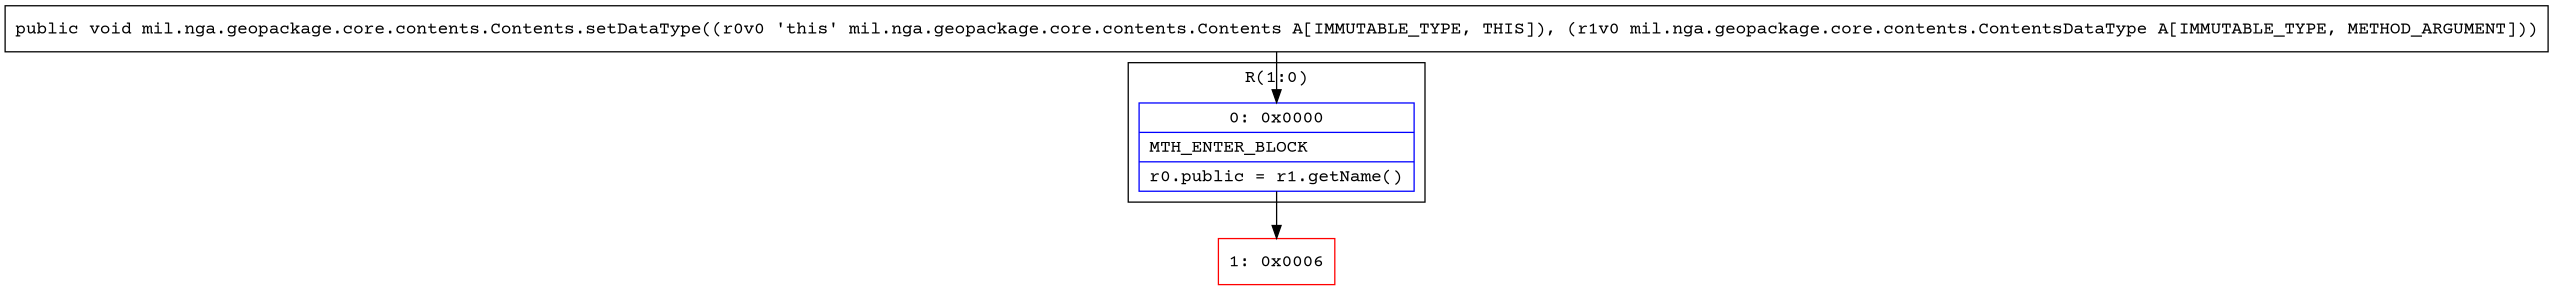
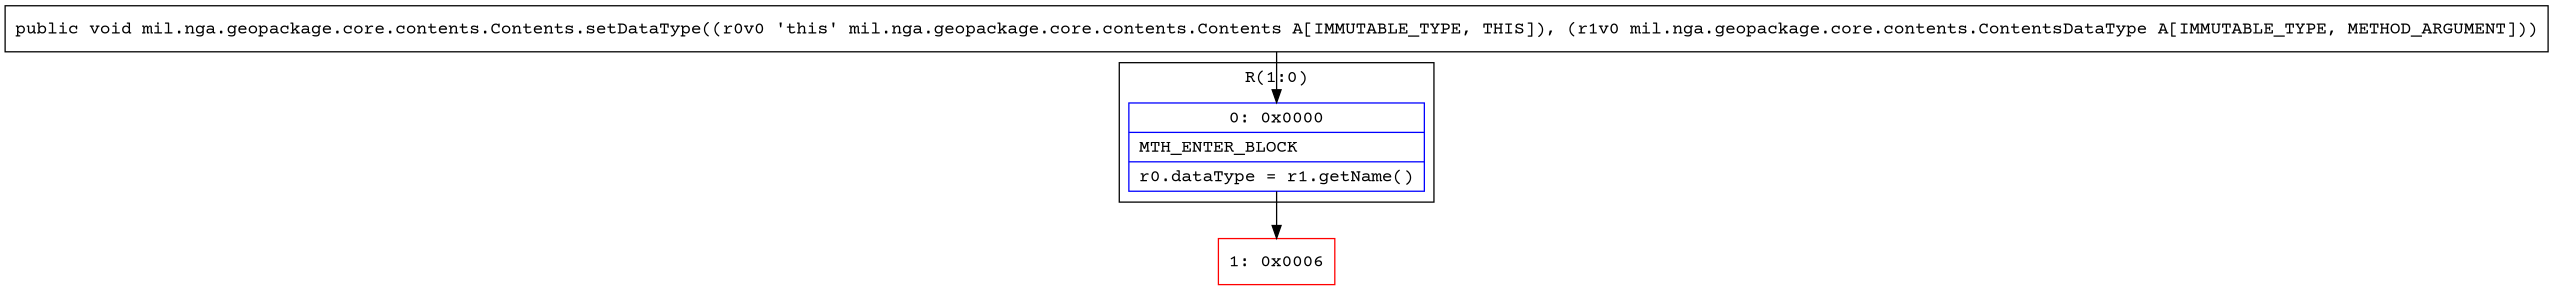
node "0: 0x0000": text "r0.public = r1.getName()" -> "r0.dataType = r1.getName()"
